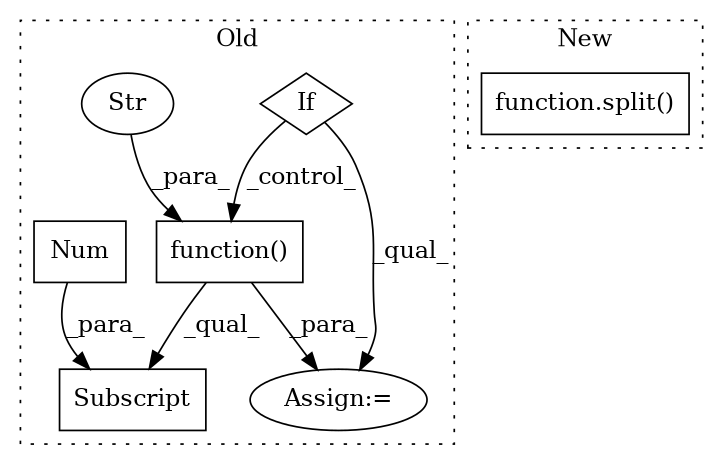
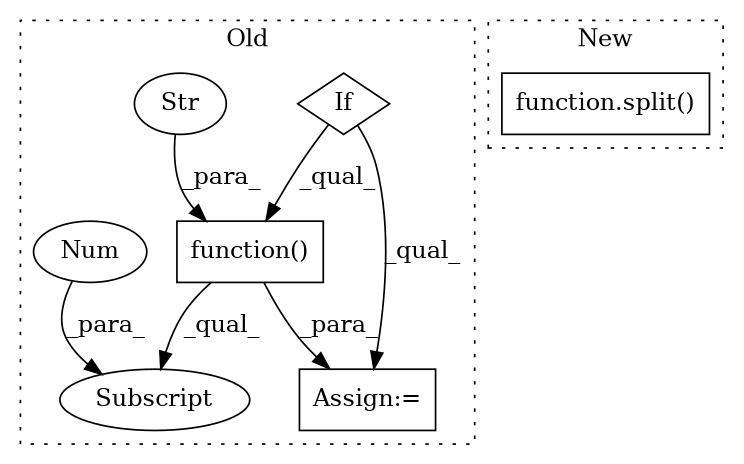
edge "If" -> "function()": label "_control_" -> "_qual_"
node "Num": shape box -> ellipse
node "Subscript": shape box -> ellipse
node "Assign:=": shape ellipse -> box
